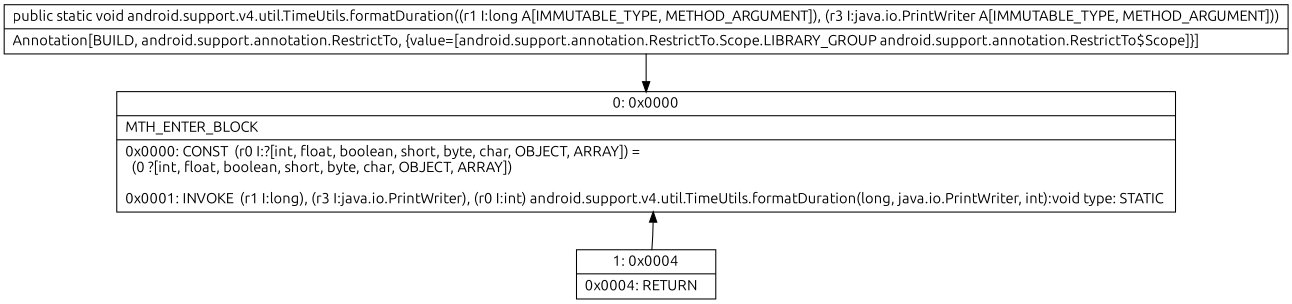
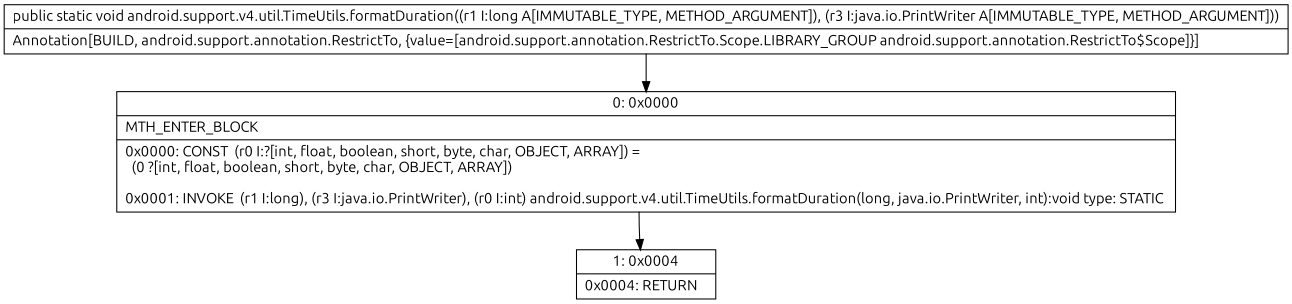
edge "1: 0x0004" -> "0: 0x0000": reversed
